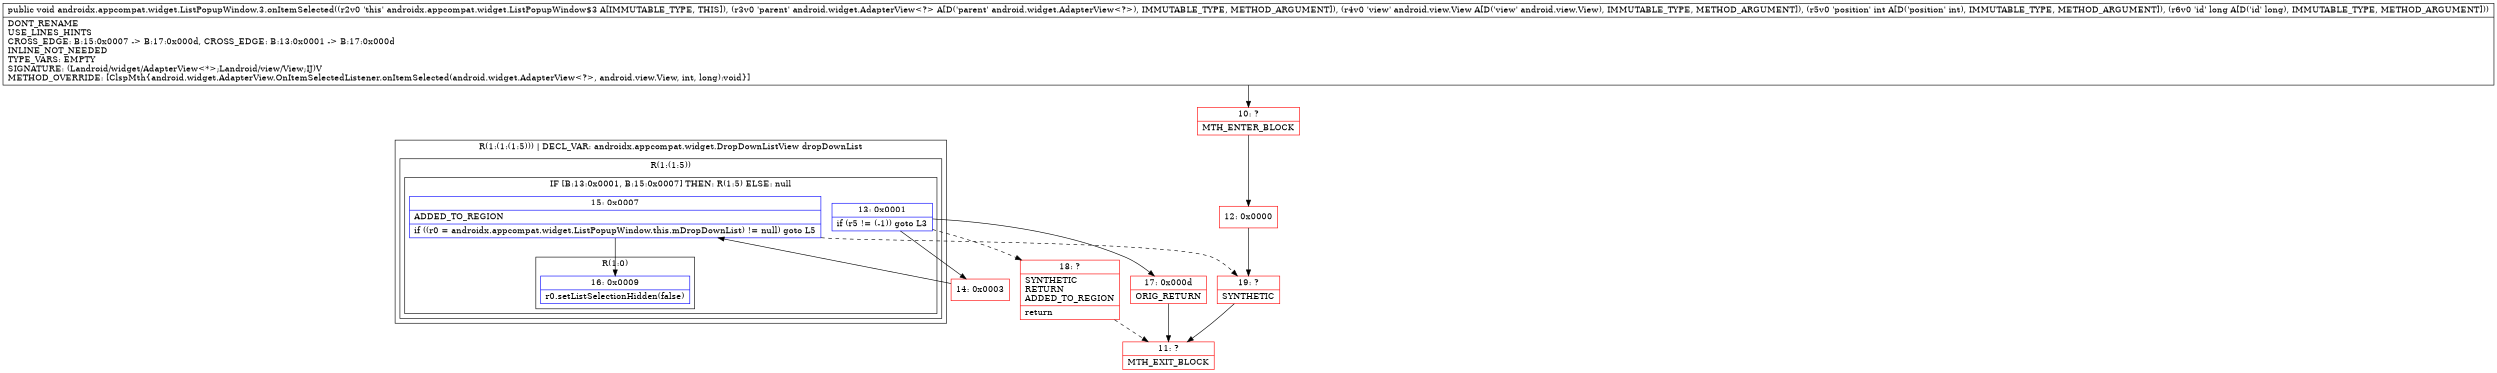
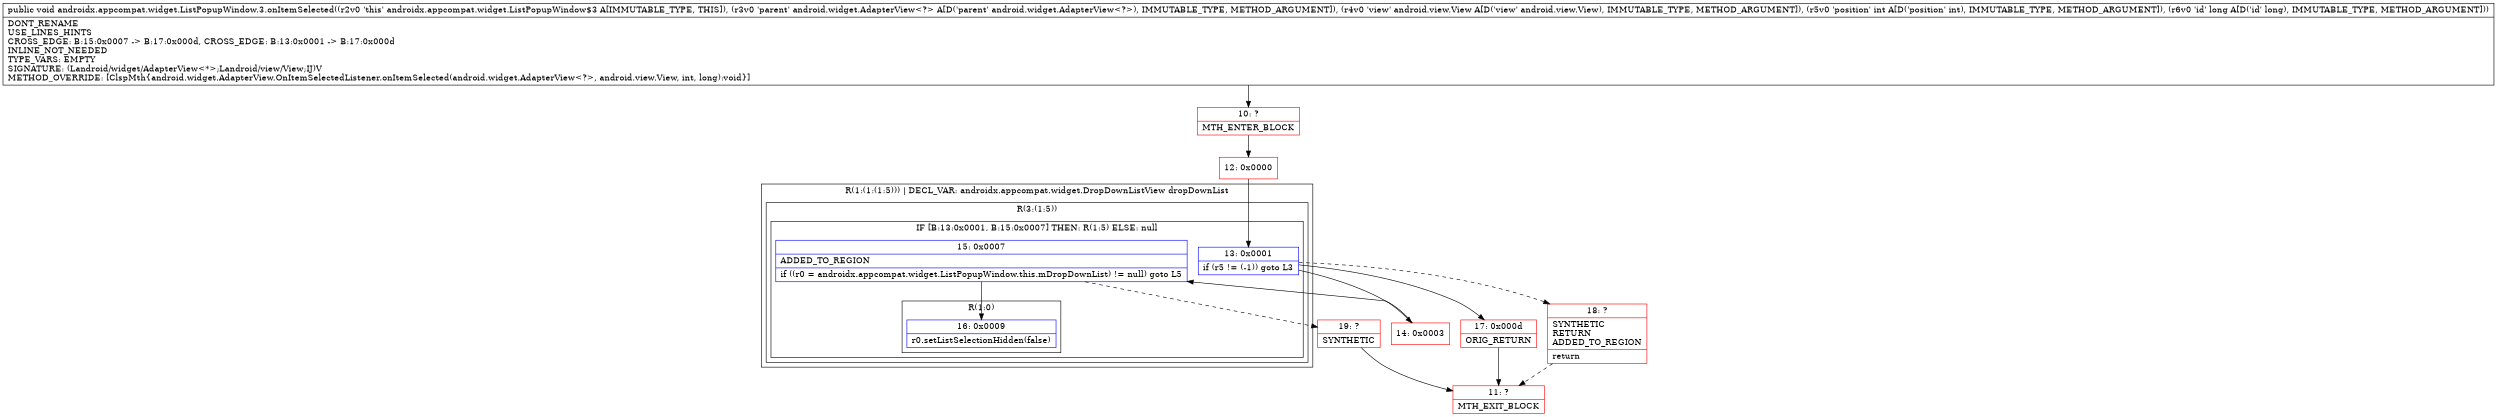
cluster "R(1:(1:5))": label "R(1:(1:5))" -> "R(3:(1:5))"
edge "12: 0x0000" -> "19: ?": now "12: 0x0000" -> "13: 0x0001"
